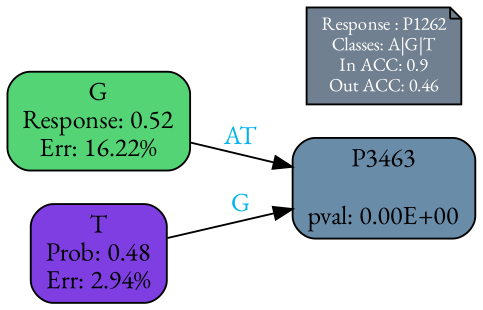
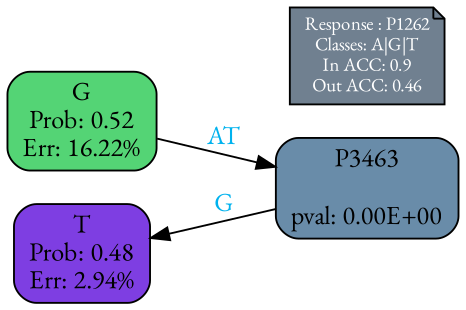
node "G Response: 0.52 Err: 16.22%": label "G Response: 0.52 Err: 16.22%" -> "G Prob: 0.52 Err: 16.22%"
edge "T Prob: 0.48 Err: 2.94%" -> "P3463 pval: 0.00E+00": reversed
